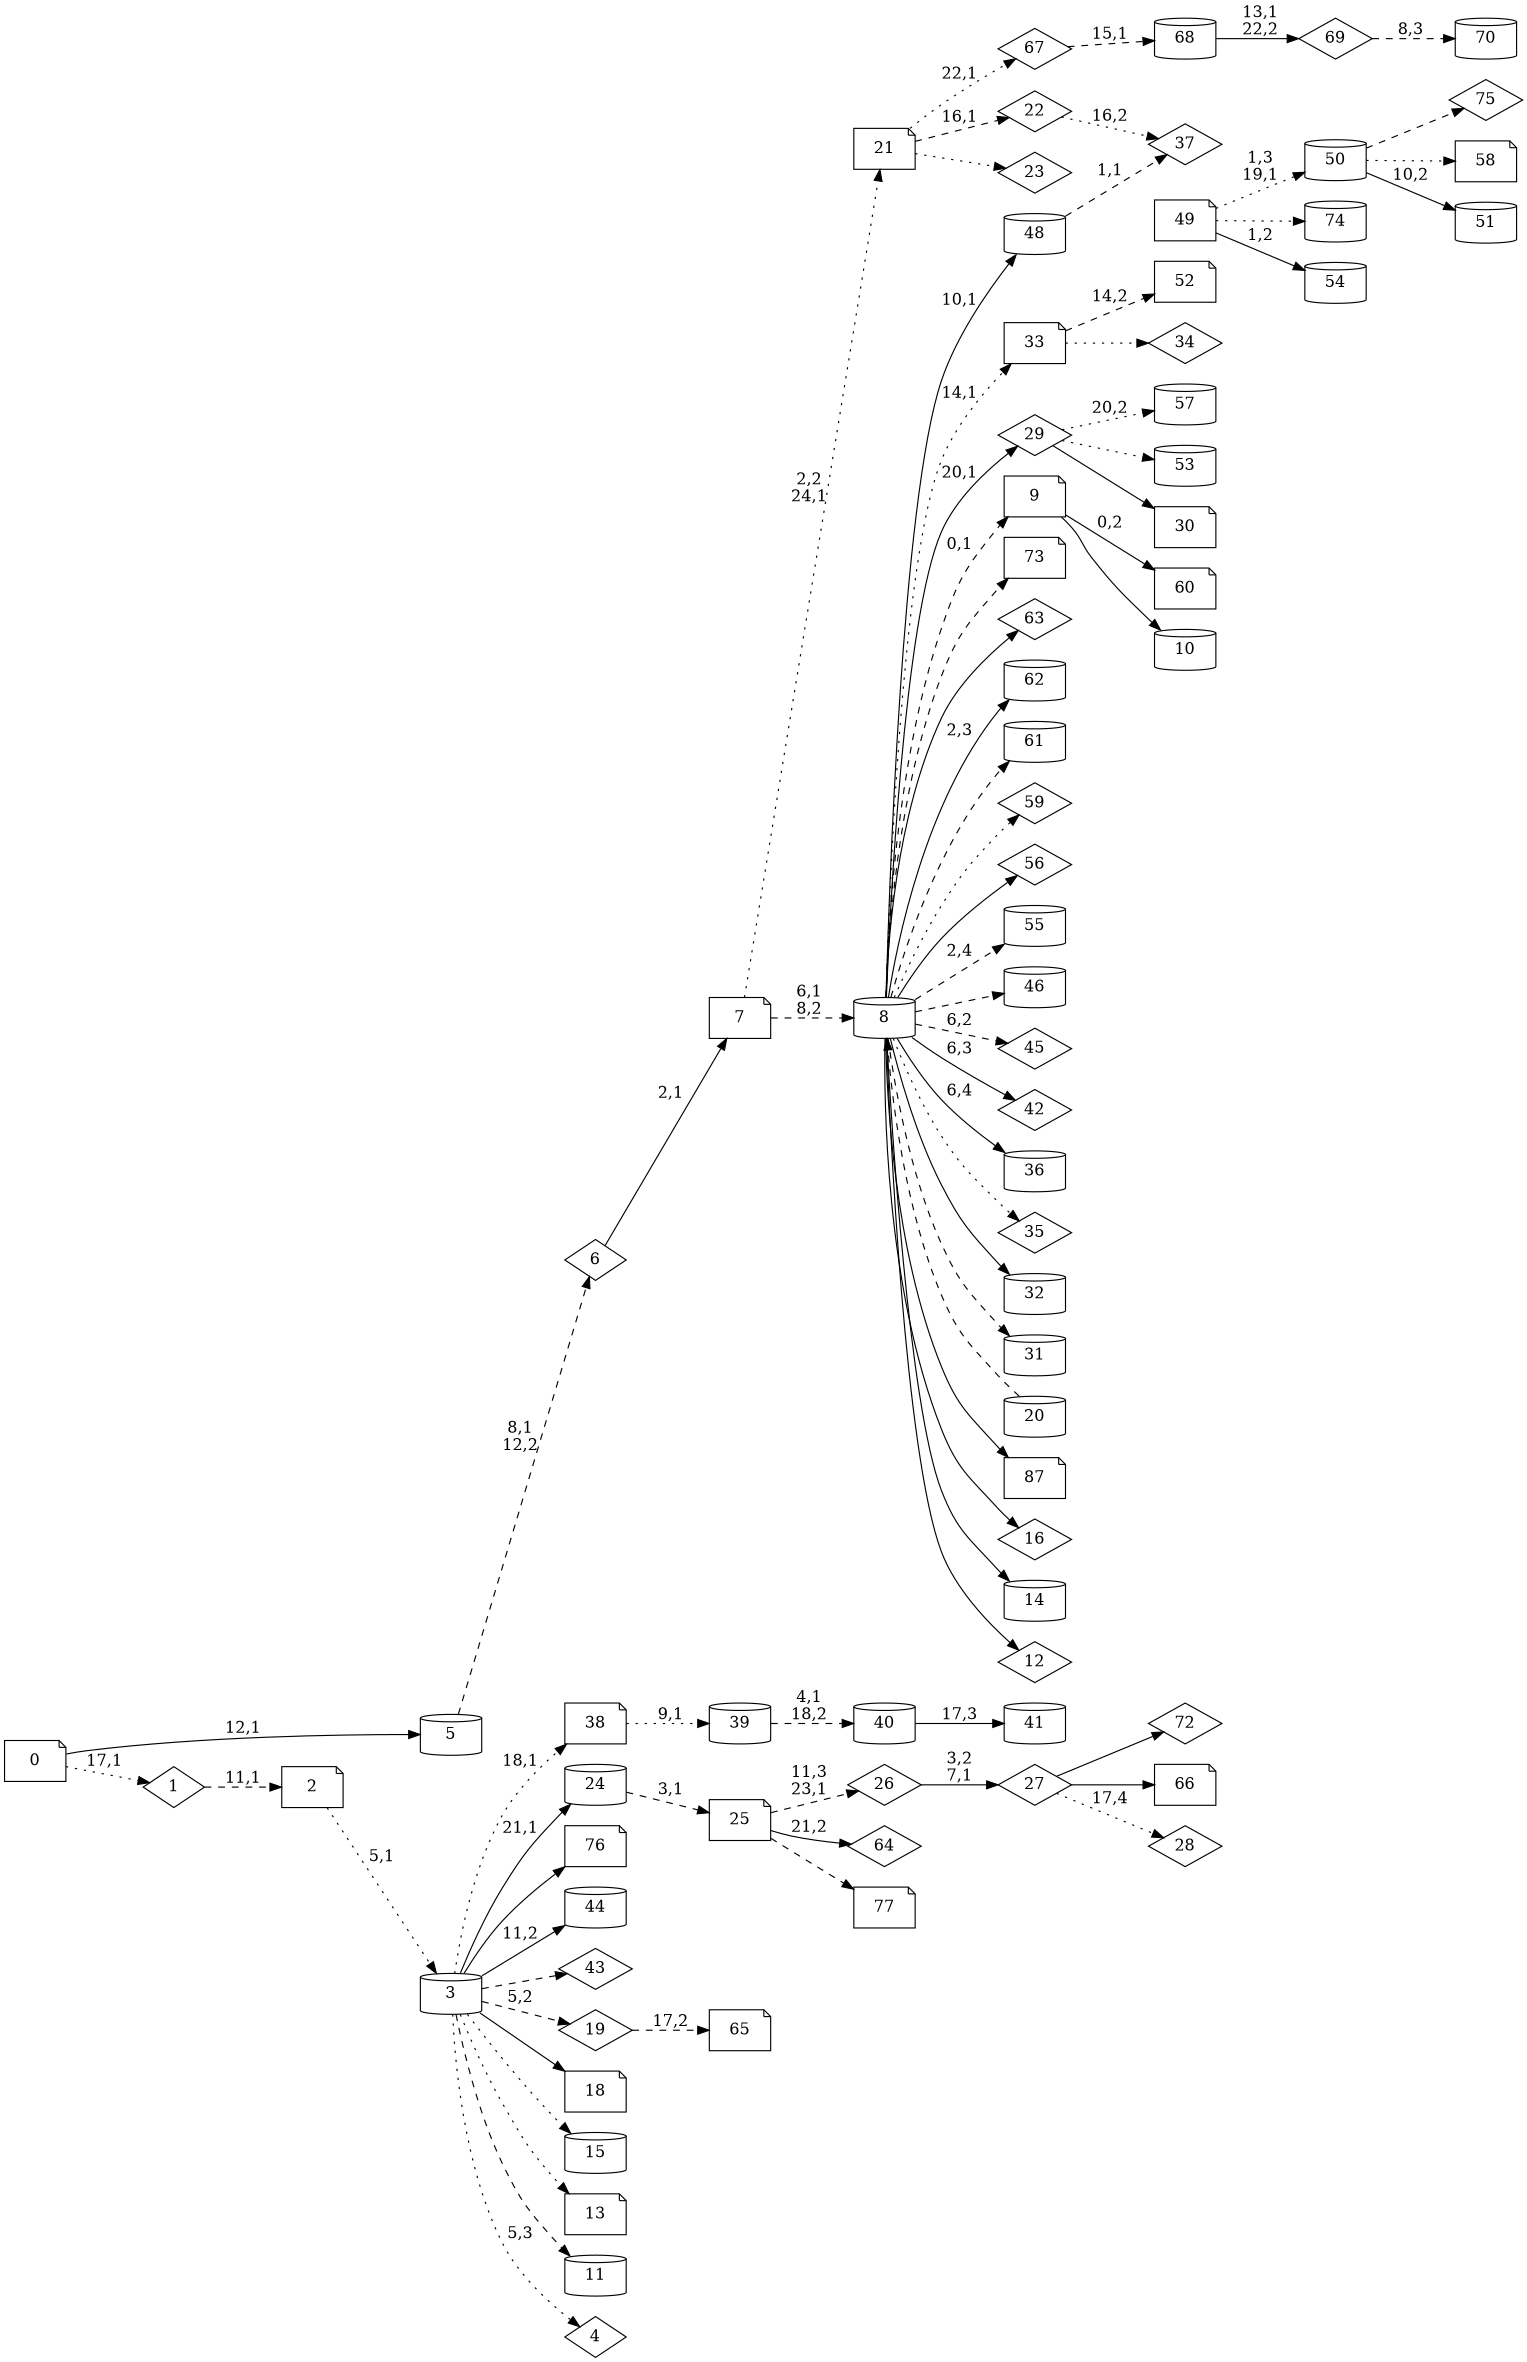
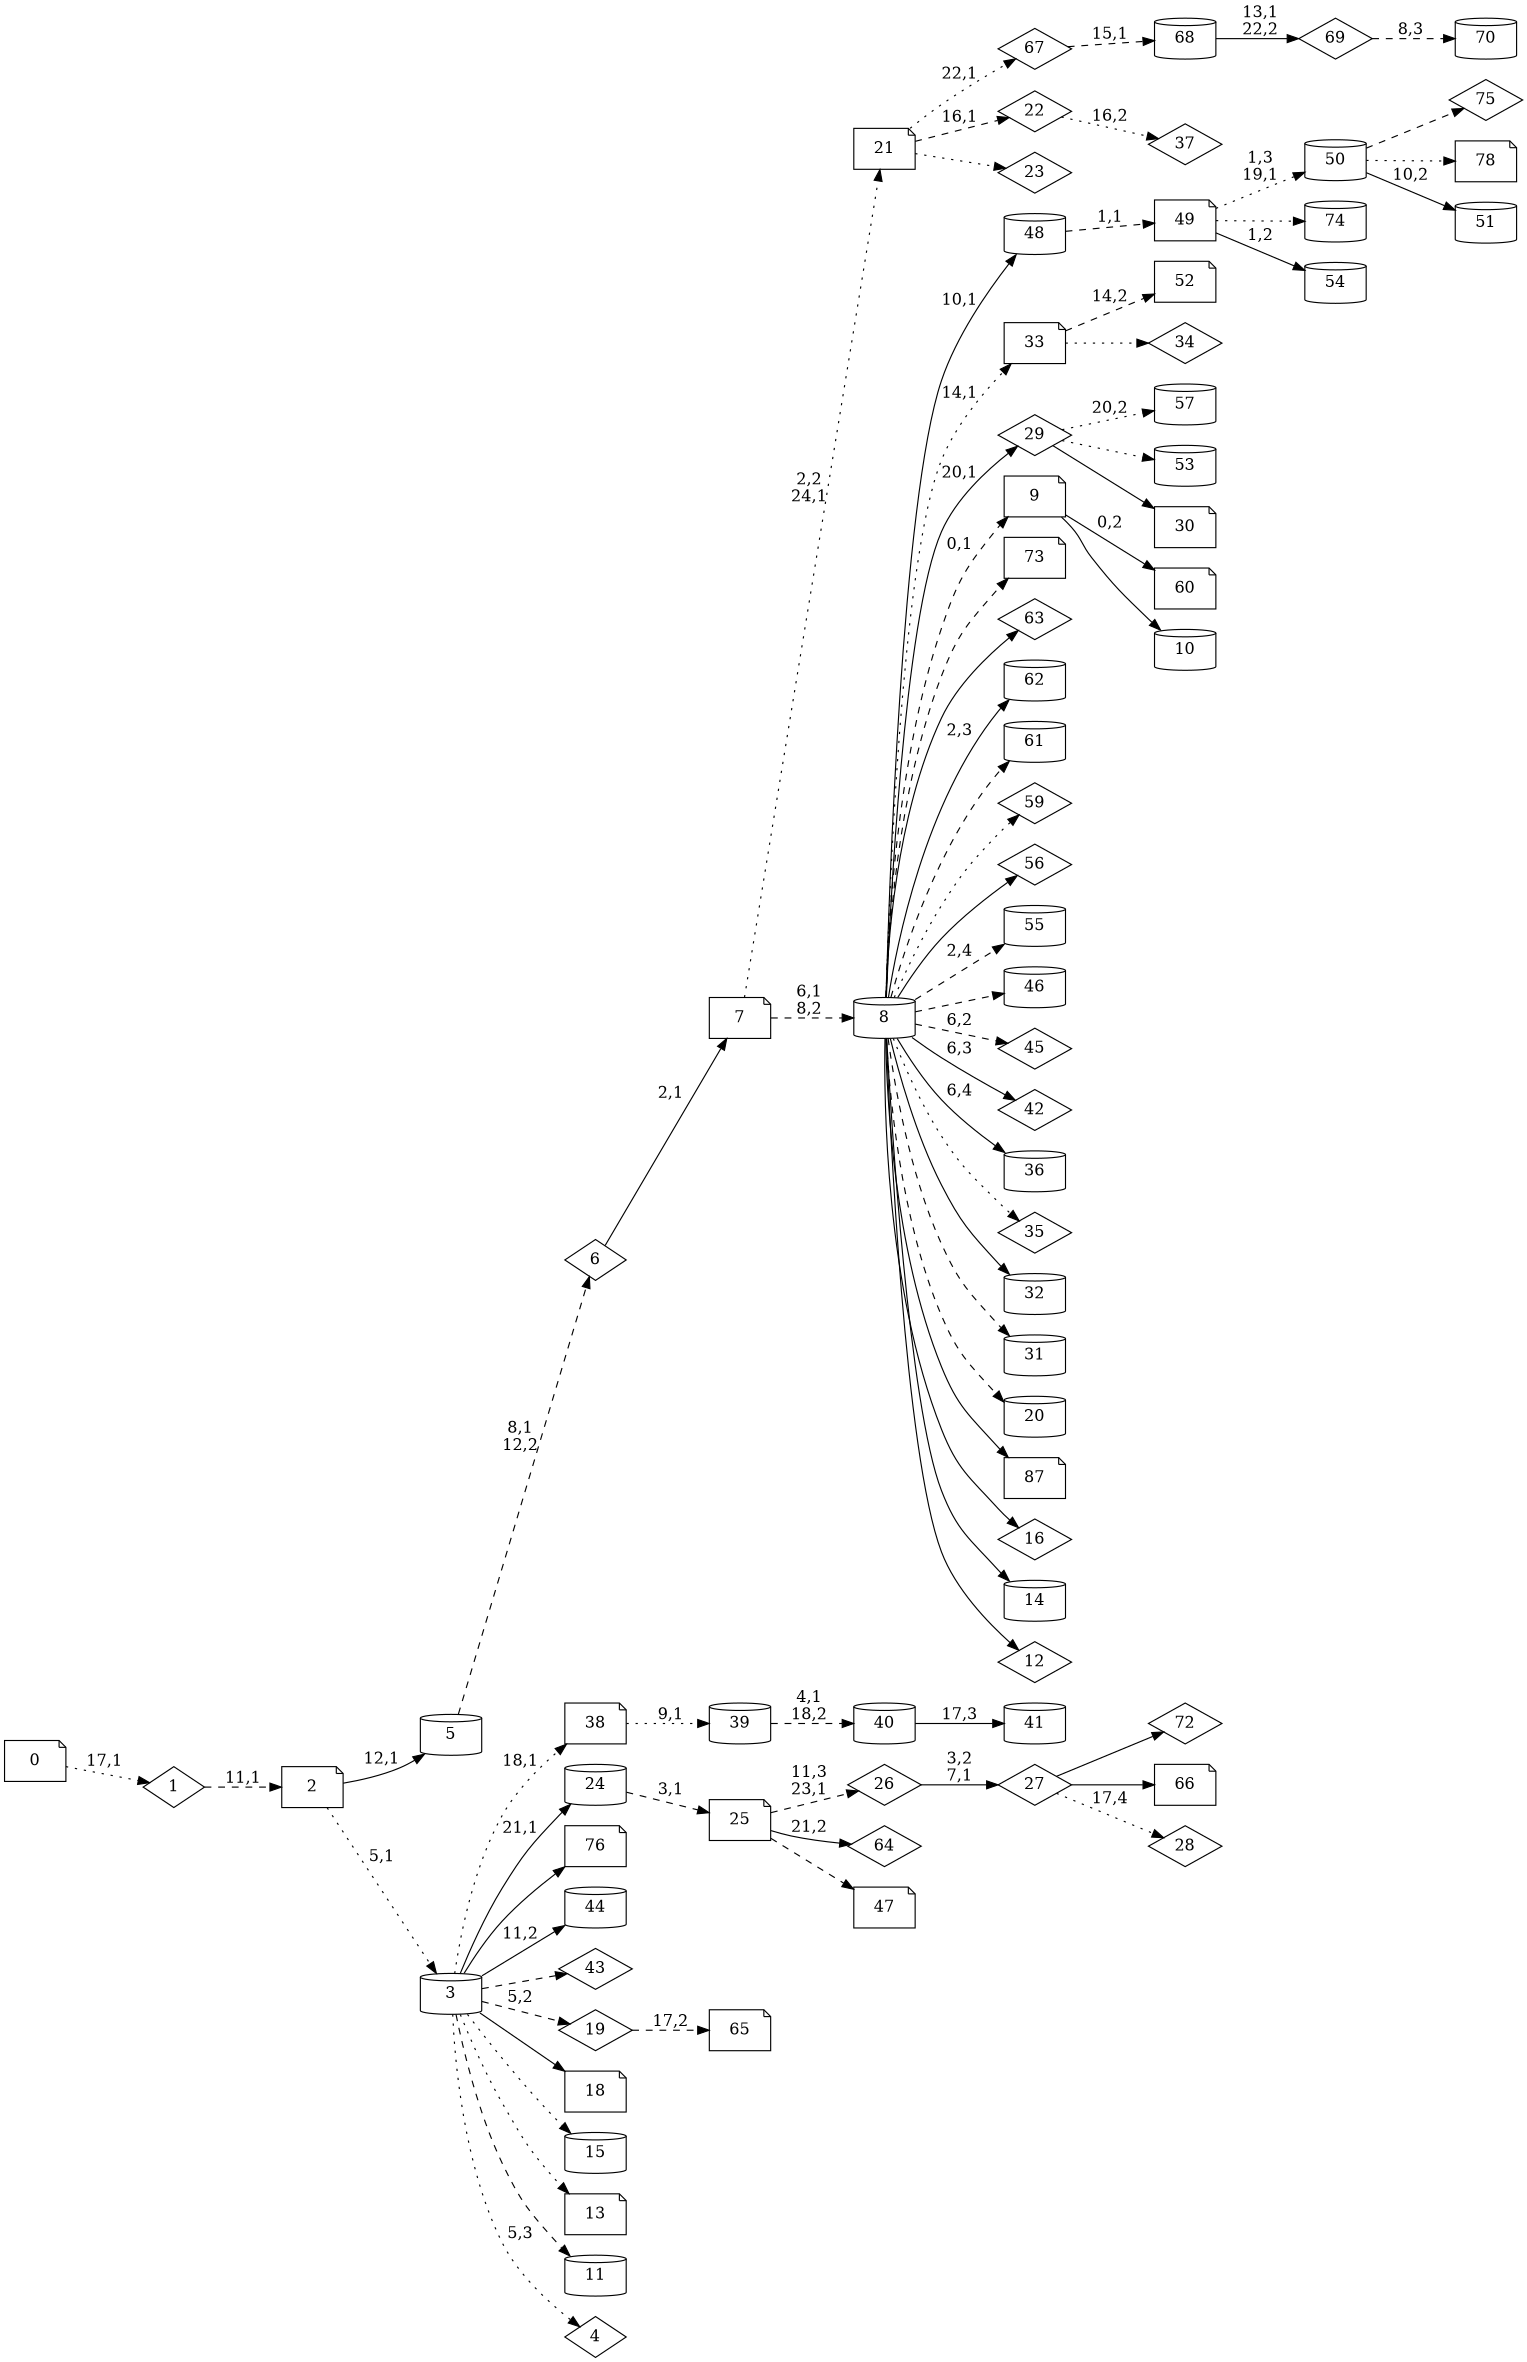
node "58": label "58" -> "78"
edge "48" -> "37": now "48" -> "49"
edge "20" -> "8": reversed
edge "0" -> "5": now "2" -> "5"
node "77": label "77" -> "47"
